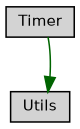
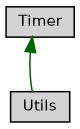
edge "Timer" -> "Utils": reversed
